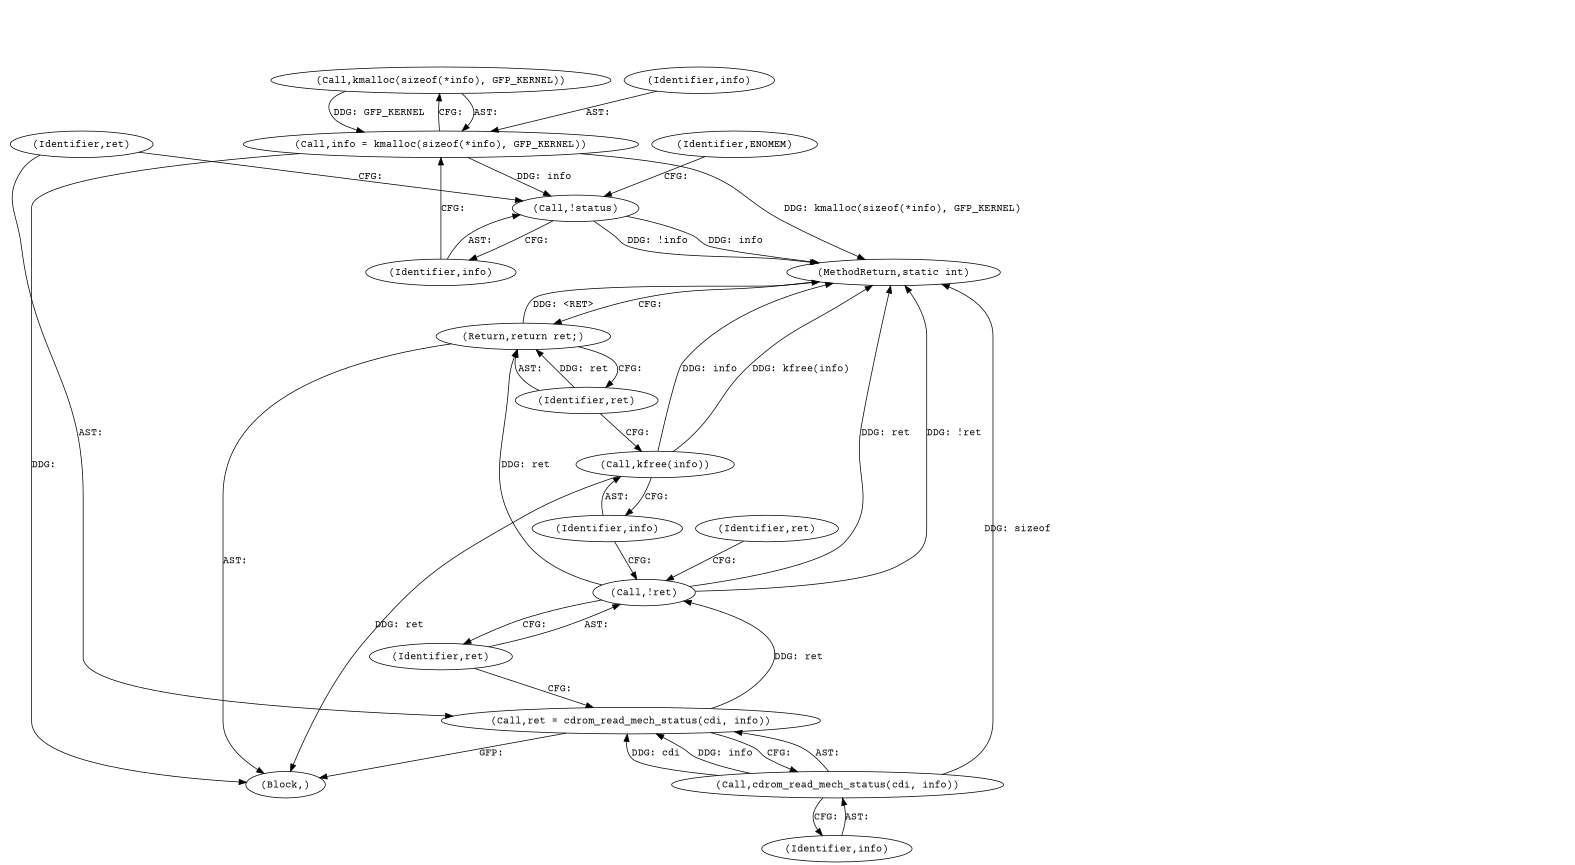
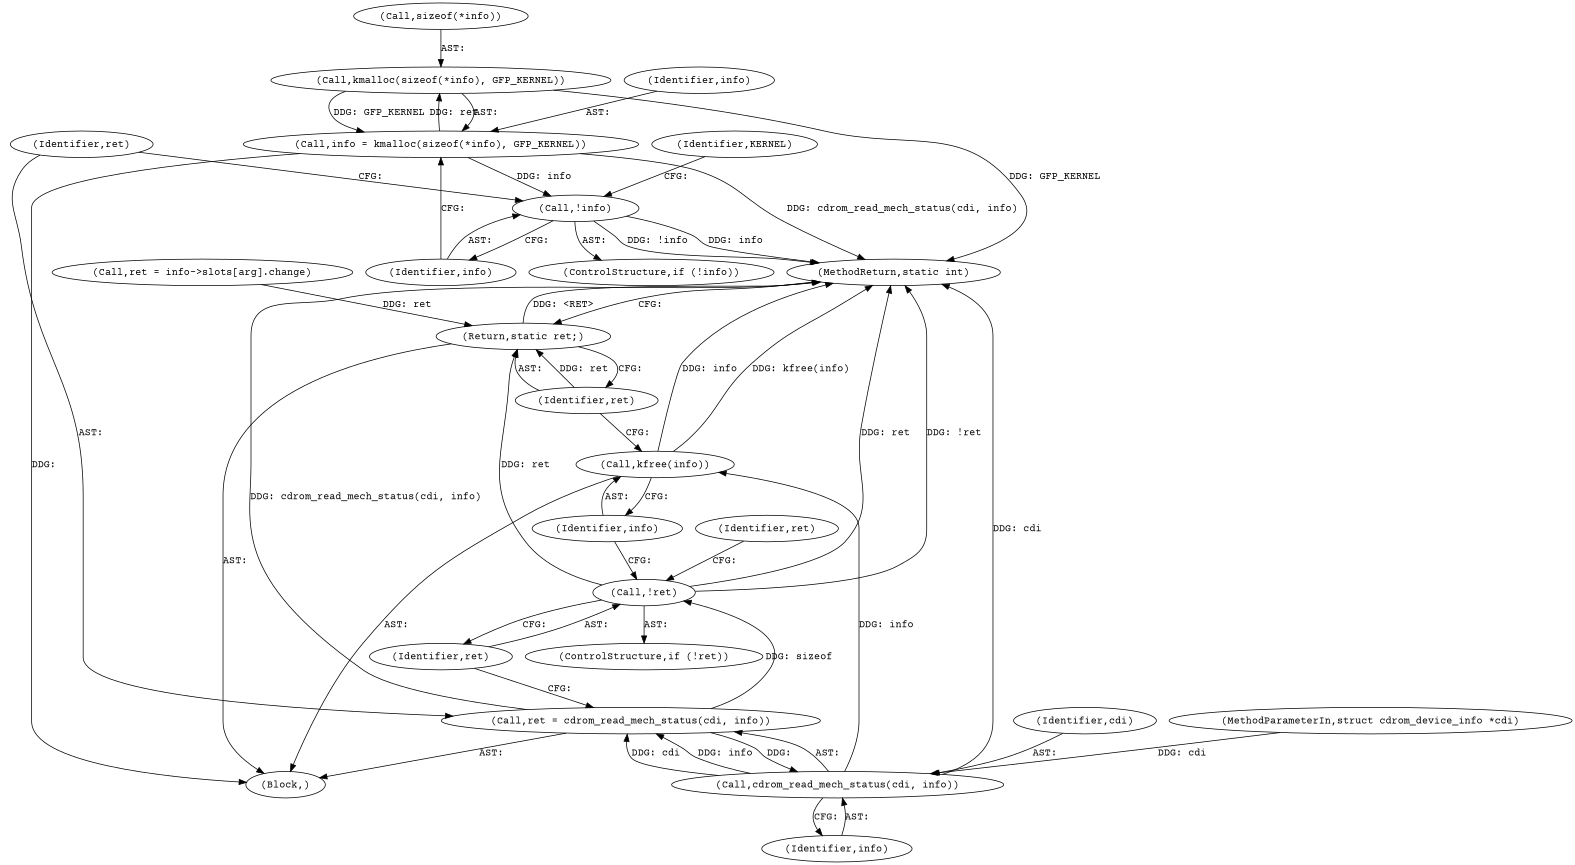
node "(Call,sizeof(*info))": added
edge "(Call,info = kmalloc(sizeof(*info), GFP_KERNEL))" -> "(Call,kmalloc(sizeof(*info), GFP_KERNEL))": label "CFG: " -> "DDG: ret"
edge "(Call,kmalloc(sizeof(*info), GFP_KERNEL))" -> "(MethodReturn,static int)": added, label "DDG: GFP_KERNEL"
node "(Identifier,ENOMEM)": label "(Identifier,ENOMEM)" -> "(Identifier,KERNEL)"
node "(Call,!status)": label "(Call,!status)" -> "(Call,!info)"
edge "(Call,info = kmalloc(sizeof(*info), GFP_KERNEL))" -> "(MethodReturn,static int)": label "DDG: kmalloc(sizeof(*info), GFP_KERNEL)" -> "DDG: cdrom_read_mech_status(cdi, info)"
node "(Call,ret = info->slots[arg].change)": added
node "(ControlStructure,if (!info))": added
edge "(Call,ret = cdrom_read_mech_status(cdi, info))" -> "(MethodReturn,static int)": added, label "DDG: cdrom_read_mech_status(cdi, info)"
node "(Return,return ret;)": label "(Return,return ret;)" -> "(Return,static ret;)"
edge "(Call,cdrom_read_mech_status(cdi, info))" -> "(MethodReturn,static int)": label "DDG: sizeof" -> "DDG: cdi"
edge "(Call,cdrom_read_mech_status(cdi, info))" -> "(Call,kfree(info))": added, label "DDG: info"
edge "(Call,kfree(info))" -> "(Block,)": label "DDG: ret" -> "AST: "
node "(ControlStructure,if (!ret))": added
edge "(Call,ret = cdrom_read_mech_status(cdi, info))" -> "(Call,!ret)": label "DDG: ret" -> "DDG: sizeof"
node "(Identifier,cdi)": added
node "(MethodParameterIn,struct cdrom_device_info *cdi)": added
edge "(Call,ret = cdrom_read_mech_status(cdi, info))" -> "(Block,)": label "GFP: " -> "AST: "
edge "(Call,ret = cdrom_read_mech_status(cdi, info))" -> "(Call,cdrom_read_mech_status(cdi, info))": label "CFG: " -> "DDG: "
